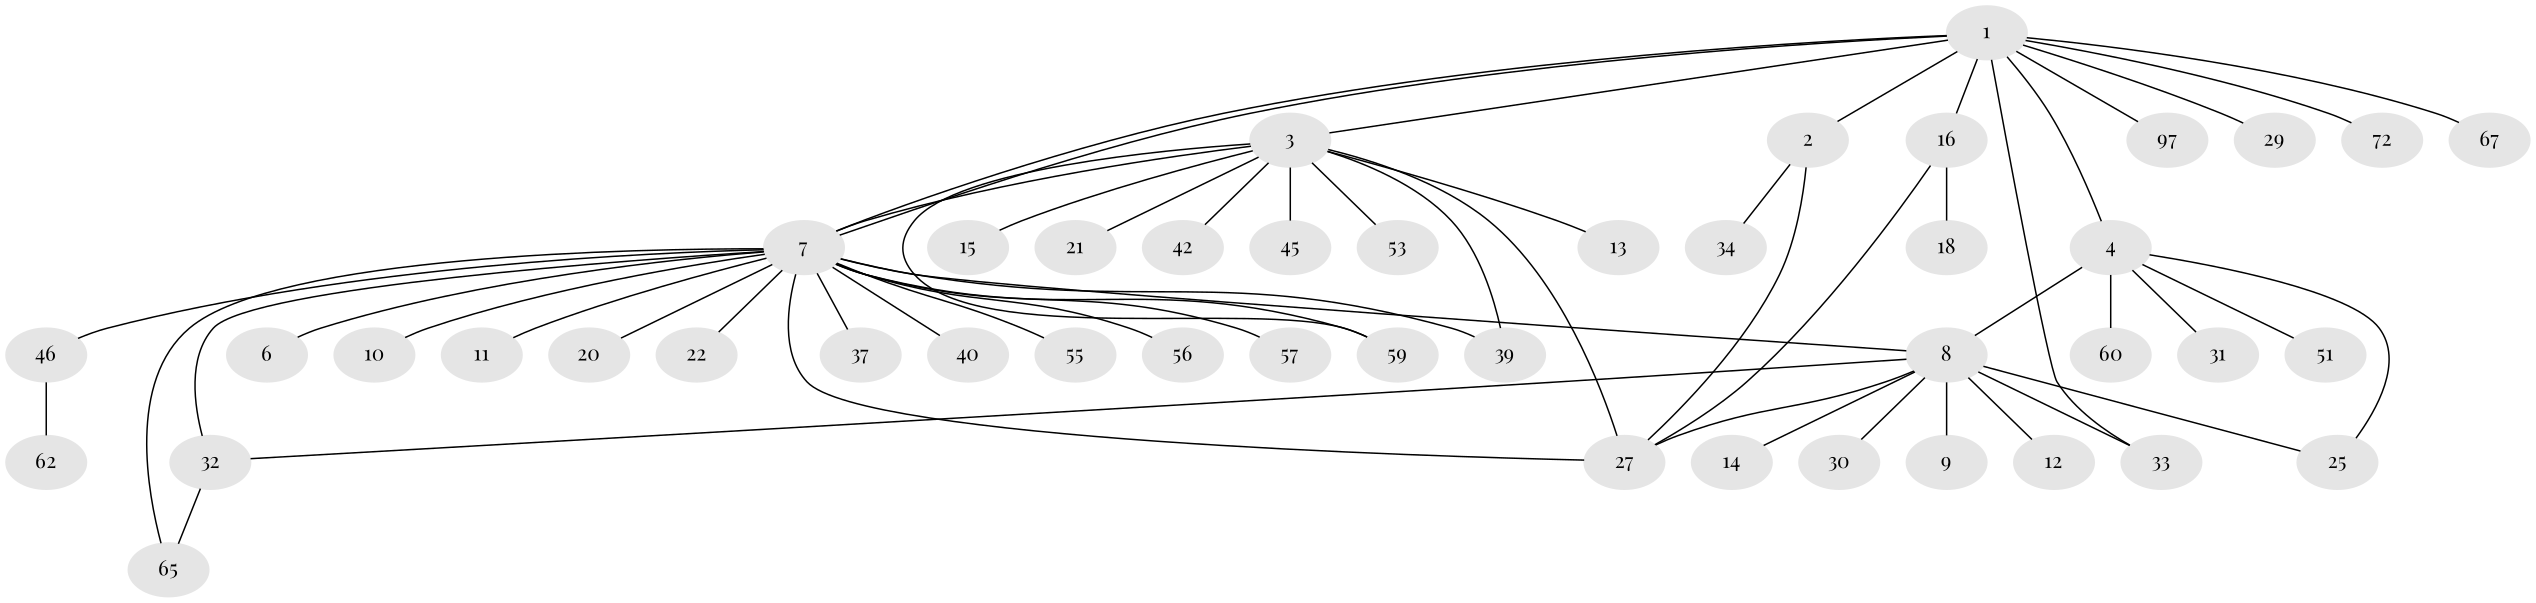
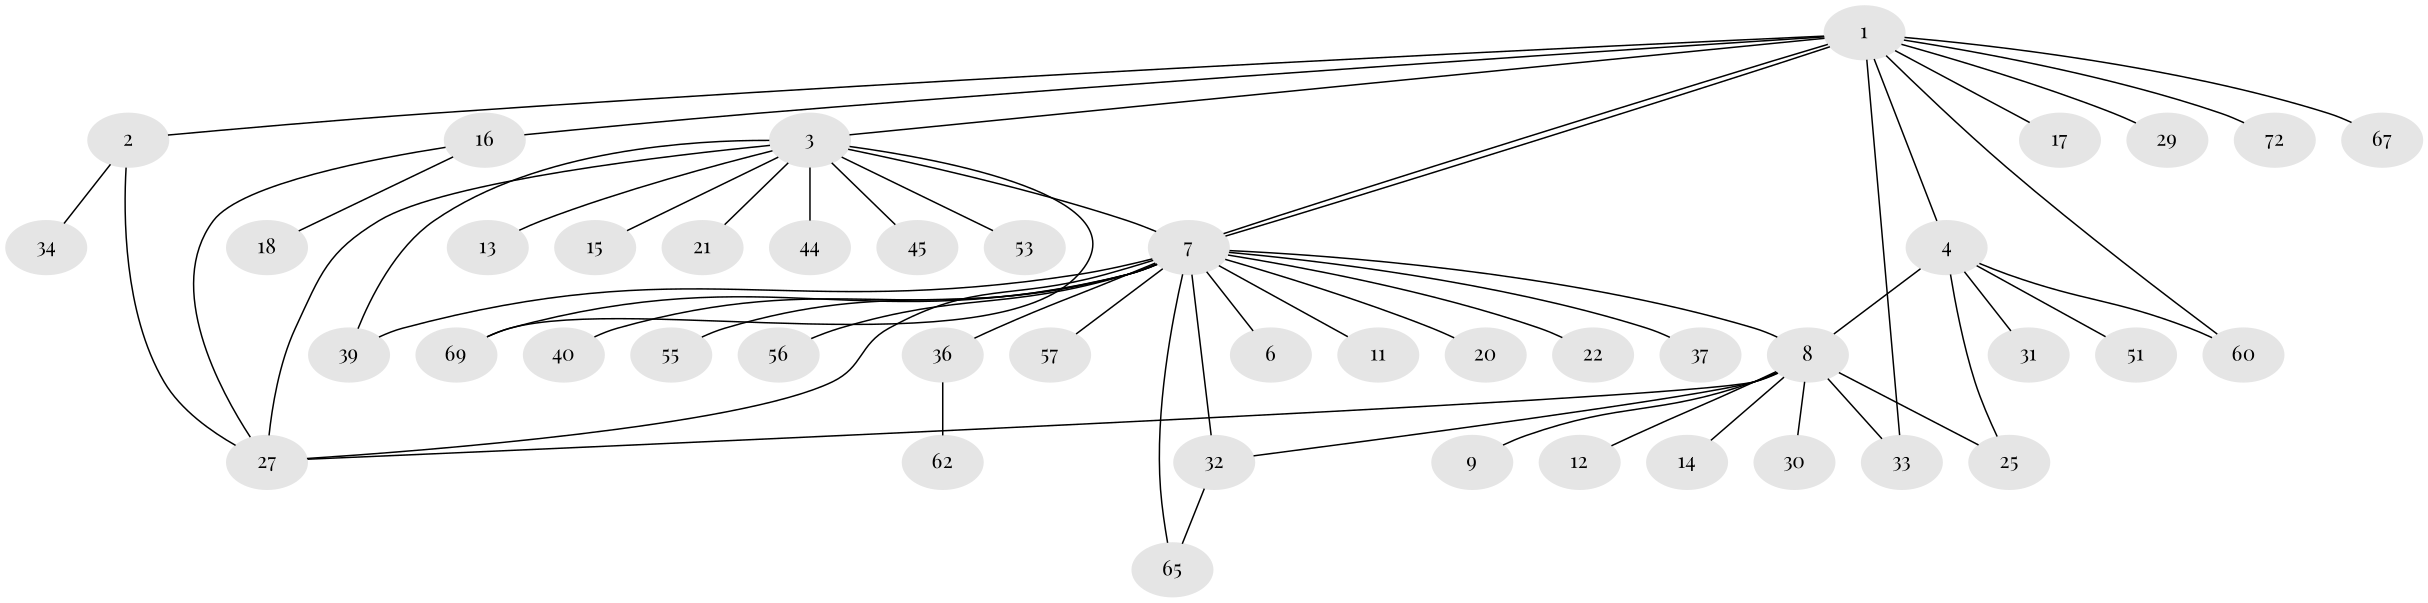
node "97": label "97" -> "17"
edge "1" -- "60": added
node "42": label "42" -> "44"
node "46": label "46" -> "36"
node "10": removed
node "59": label "59" -> "69"
